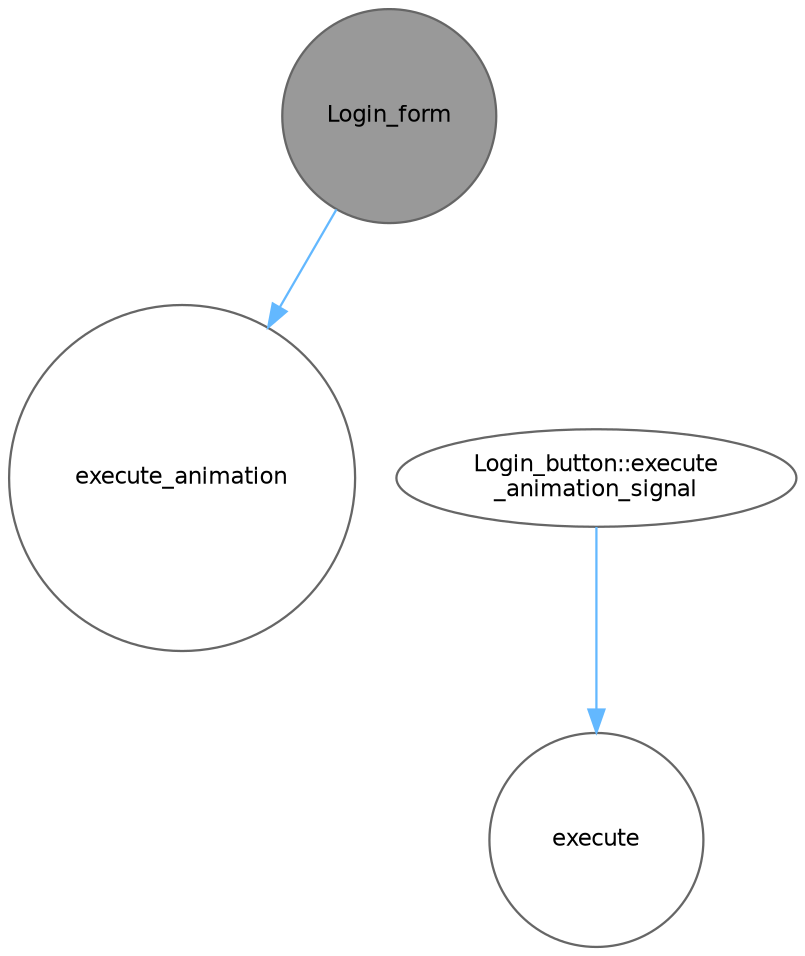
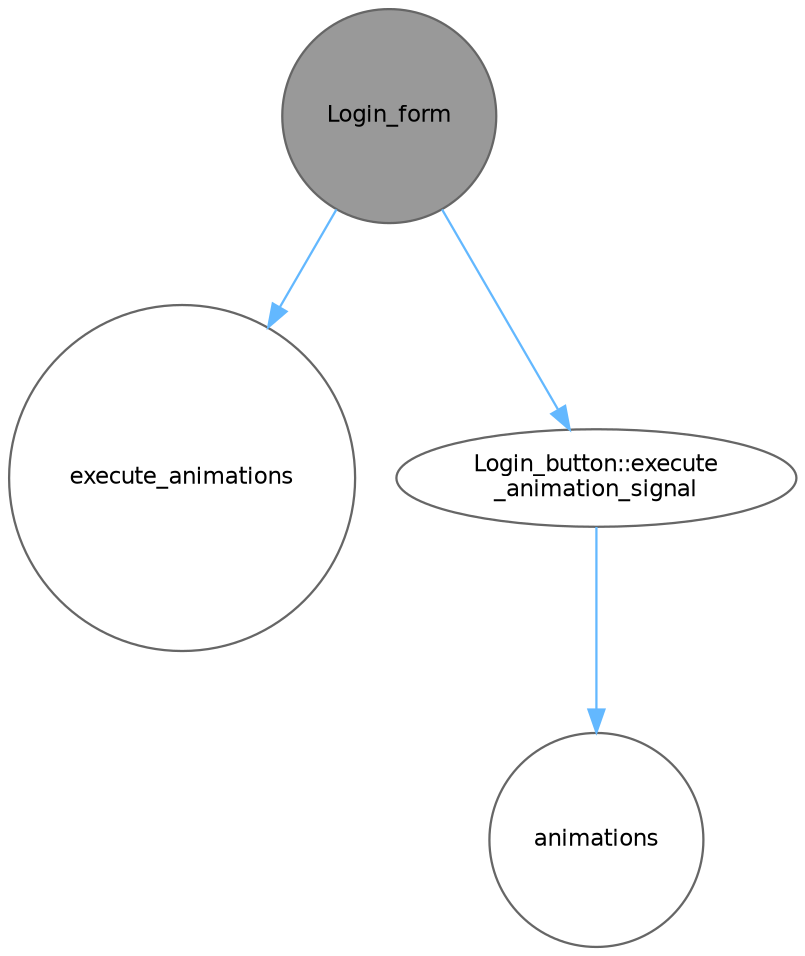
edge "Login_form" -> "Login_button::execute _animation_signal": added
node "execute_animation": label "execute_animation" -> "execute_animations"
node "execute": label "execute" -> "animations"
